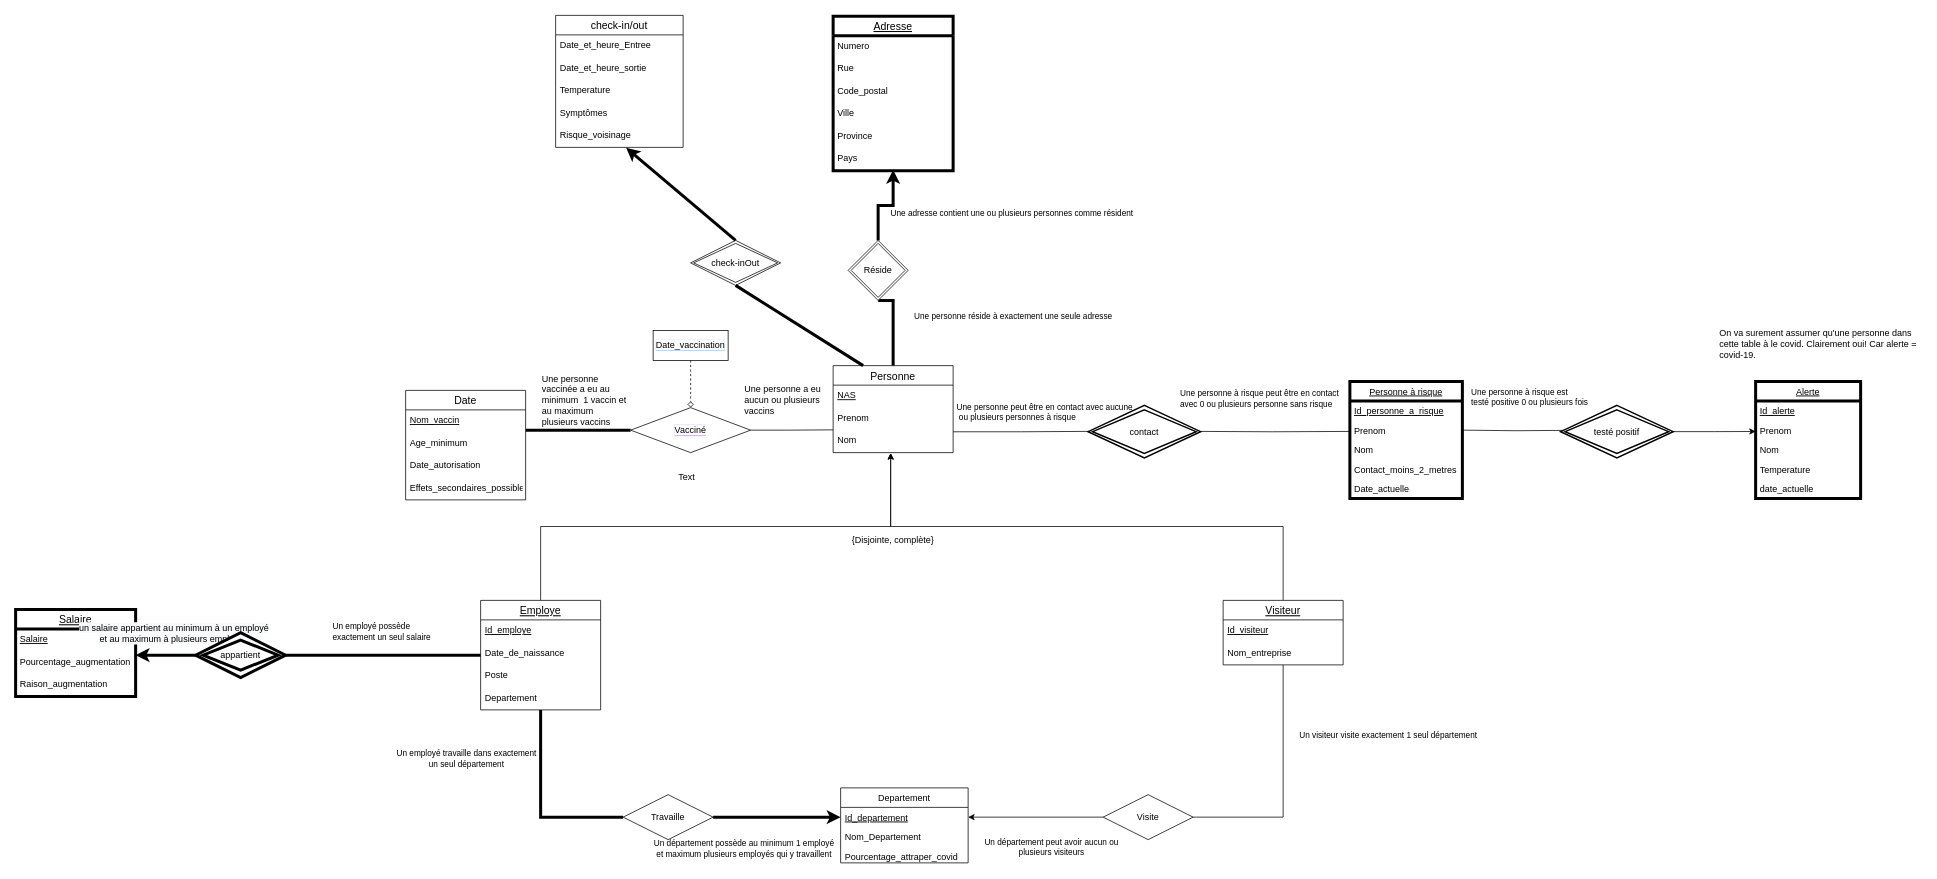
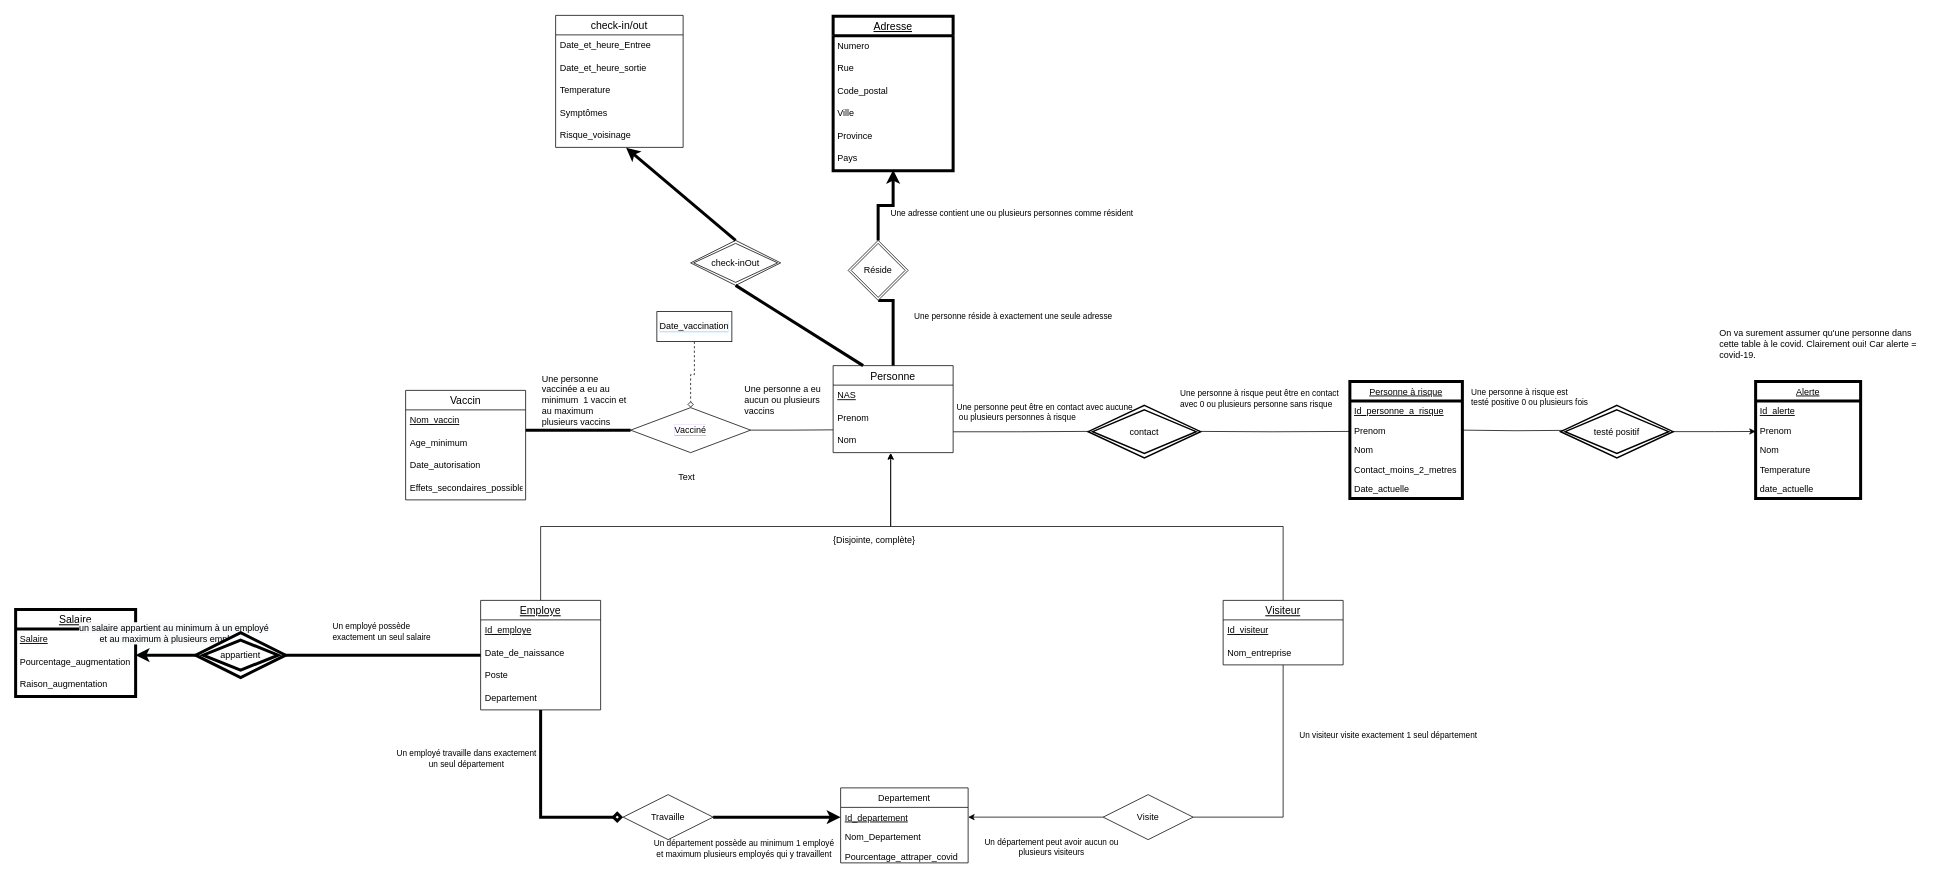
node "Date_vaccination": moved (690, 345) -> (694, 327)
node "Date": label "Date" -> "Vaccin"
node "{Disjointe, complète}": moved (893, 540) -> (874, 540)
edge "Employe" -- "Travaille": arrowhead none -> diamond
